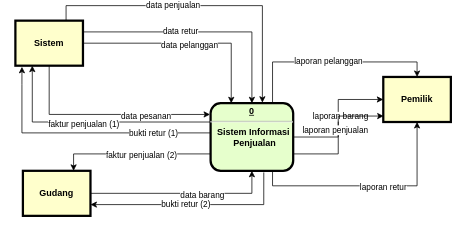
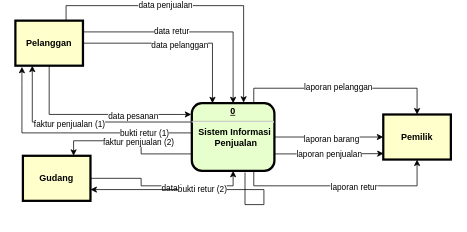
node "Sistem": label "Sistem" -> "Pelanggan"
node "Pemilik": moved (417, 99) -> (417, 137)
node "0 Sistem Informasi Penjualan": moved (252, 137) -> (233, 137)
node "Gudang": moved (57, 193) -> (57, 178)
